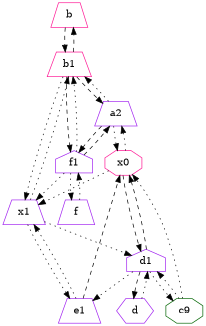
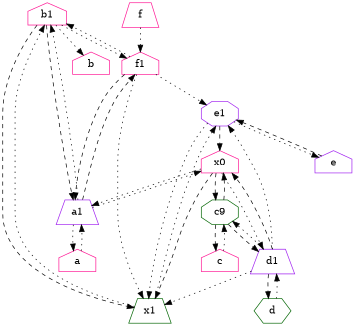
node "b": shape trapezium -> house
edge "b" -> "b1": removed
edge "b1" -> "b": style dashed -> dotted
node "b1": shape trapezium -> house
edge "b1" -> "f1": style dashed -> dotted
node "a2": label "a2" -> "a1"
edge "b1" -> "x1": style dotted -> dashed
node "f1": color purple -> deeppink
node "x0": shape octagon -> house
node "e": added
edge "f1" -> "f": now "f1" -> "e1"
edge "x0" -> "c9": added
edge "x0" -> "x1": style dotted -> dashed
edge "x0" -> "d1": style dashed -> dotted
node "x1": color purple -> darkgreen
node "f": color purple -> deeppink
edge "c9" -> "x0": style dotted -> dashed
edge "x1" -> "d1": reversed
node "a": added
node "d1": shape house -> trapezium
node "c": added
edge "c9" -> "d1": style dotted -> dashed
node "e1": shape trapezium -> octagon
node "d": color purple -> darkgreen
